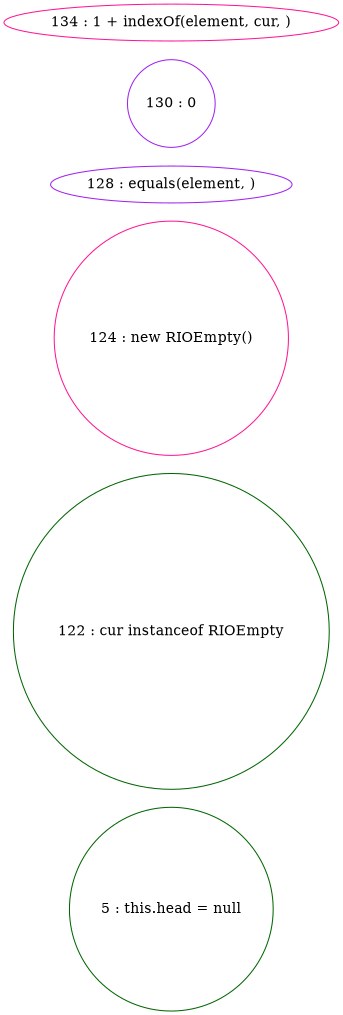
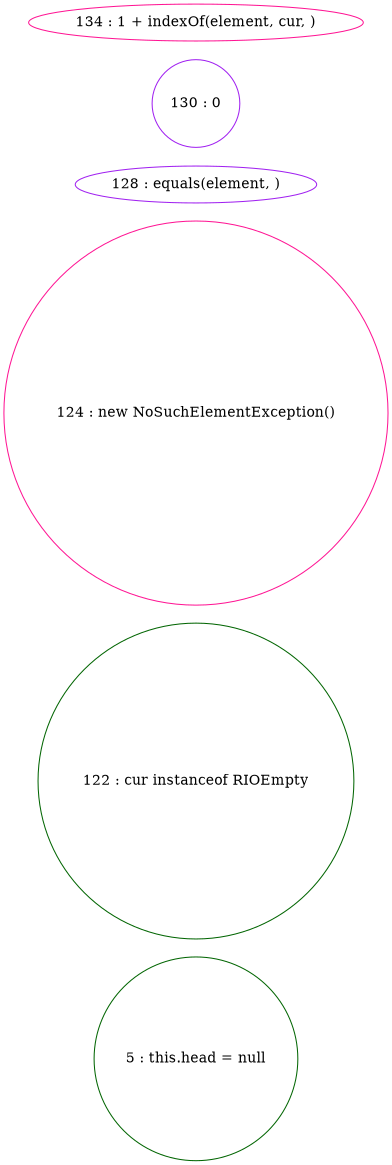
node "124 : new RIOEmpty()": label "124 : new RIOEmpty()" -> "124 : new NoSuchElementException()"
